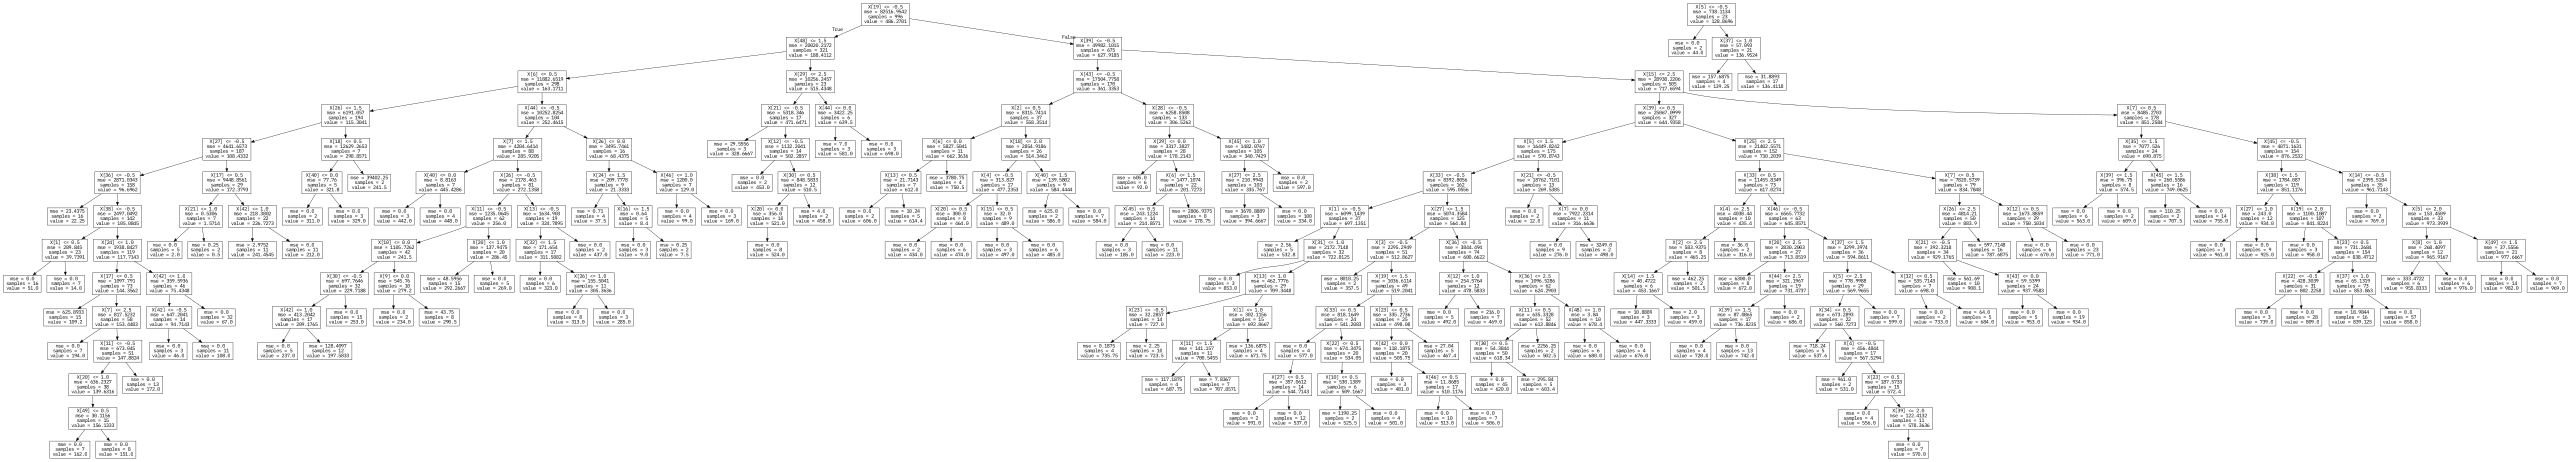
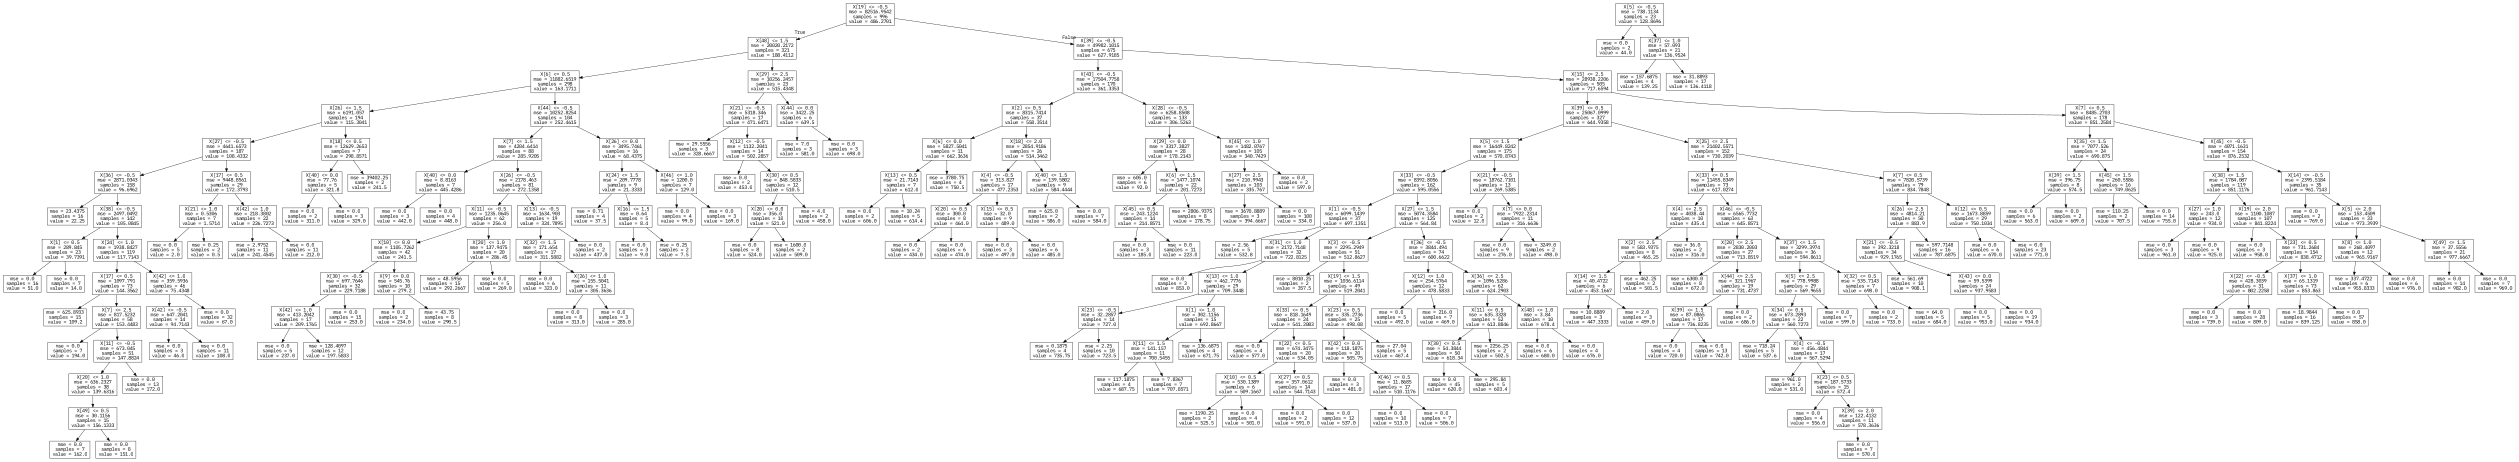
node "mse = 1600.0 samples = 2 value = 509.0": added
node "mse = 333.4722 samples = 6 value = 955.8333": label "mse = 333.4722 samples = 6 value = 955.8333" -> "mse = 337.4722 samples = 6 value = 955.8333"
edge "mse = 0.0 samples = 4 value = 577.0" -> "X[27] <= 0.5 mse = 357.0612 samples = 14 value = 544.7143": now "X[22] <= 0.5 mse = 674.3475 samples = 20 value = 534.05" -> "X[27] <= 0.5 mse = 357.0612 samples = 14 value = 544.7143"
